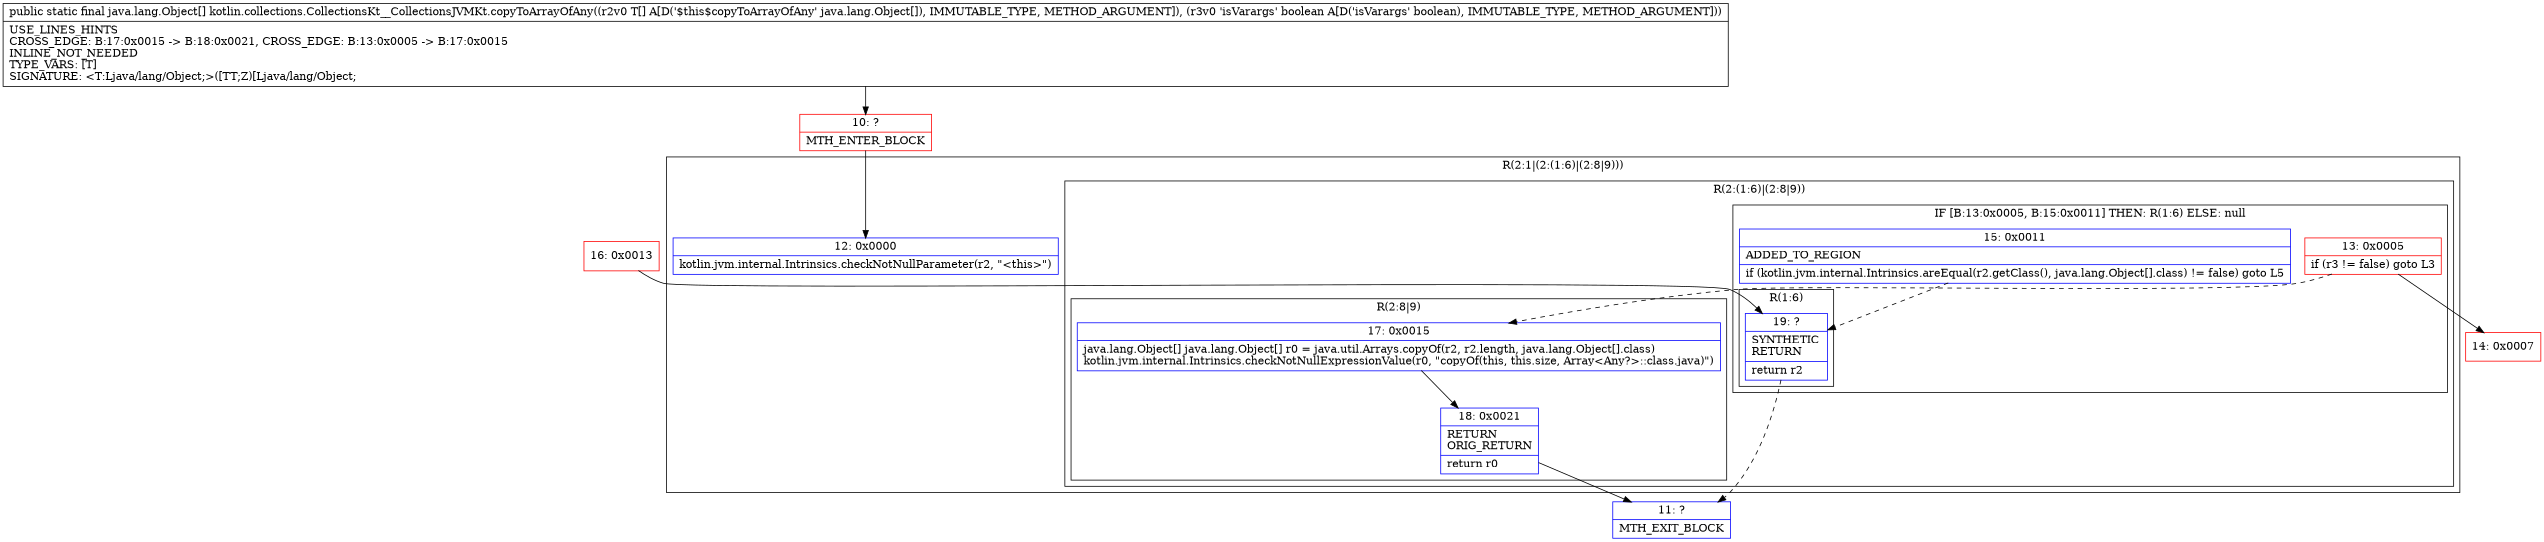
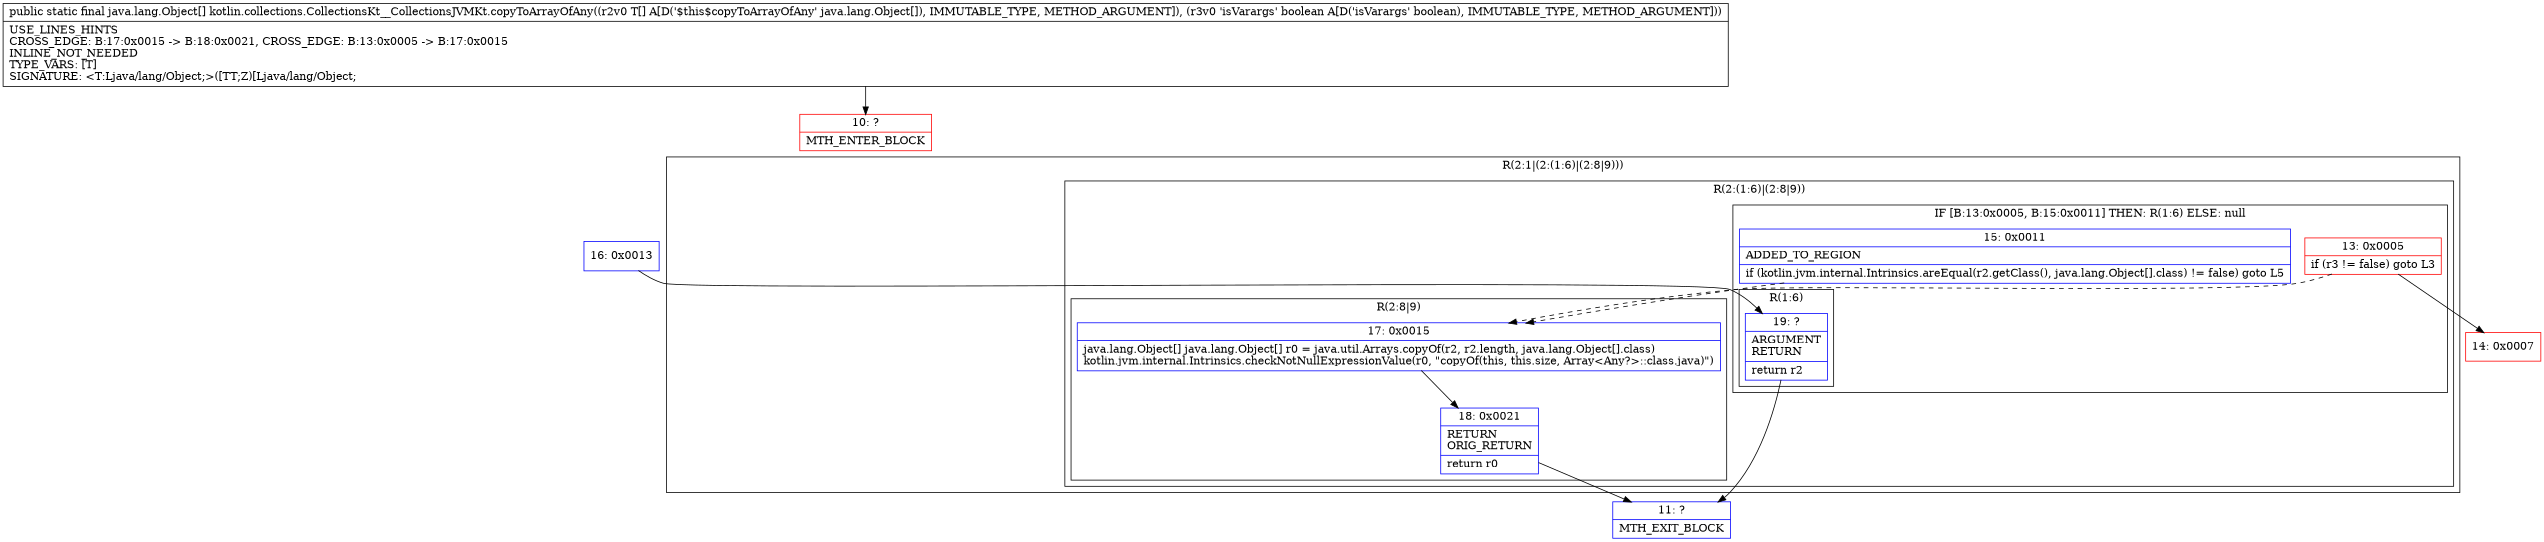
node "16: 0x0013": color red -> blue
node "12: 0x0000": removed
edge "15: 0x0011" -> "19: ?": now "15: 0x0011" -> "17: 0x0015"
node "19: ?": text "SYNTHETIC" -> "ARGUMENT"
edge "19: ?" -> "11: ?": style dashed -> solid
